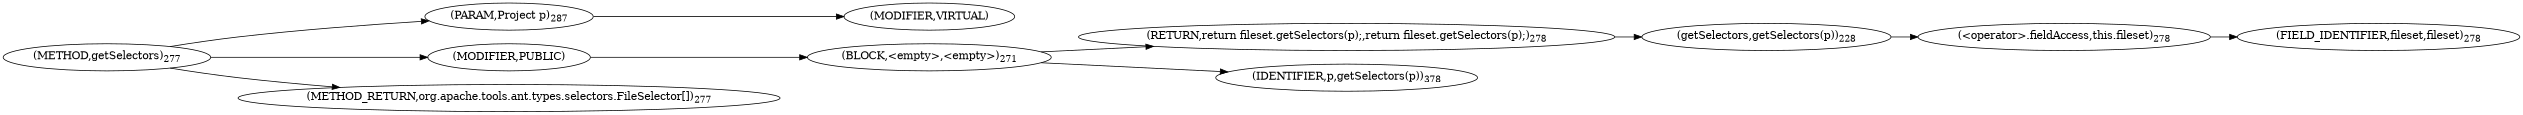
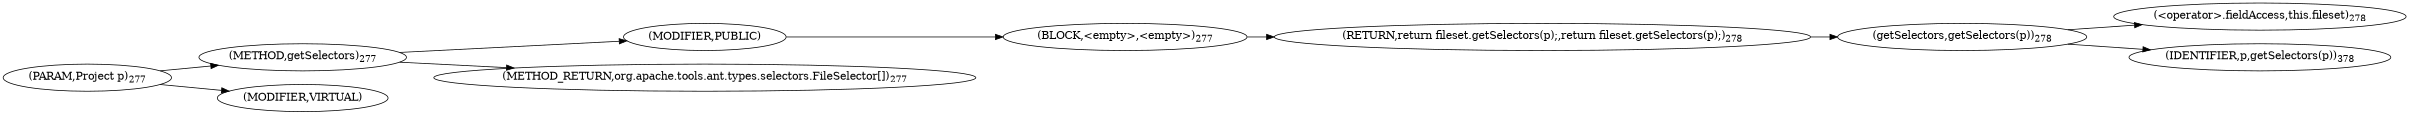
node "(PARAM,Project p)": text "287" -> "277"
edge "(METHOD,getSelectors)" -> "(PARAM,Project p)": reversed
node "(getSelectors,getSelectors(p))": text "228" -> "278"
node "(FIELD_IDENTIFIER,fileset,fileset)": removed
node "(BLOCK,<empty>,<empty>)": text "271" -> "277"
edge "(BLOCK,<empty>,<empty>)" -> "(IDENTIFIER,p,getSelectors(p))": now "(getSelectors,getSelectors(p))" -> "(IDENTIFIER,p,getSelectors(p))"
